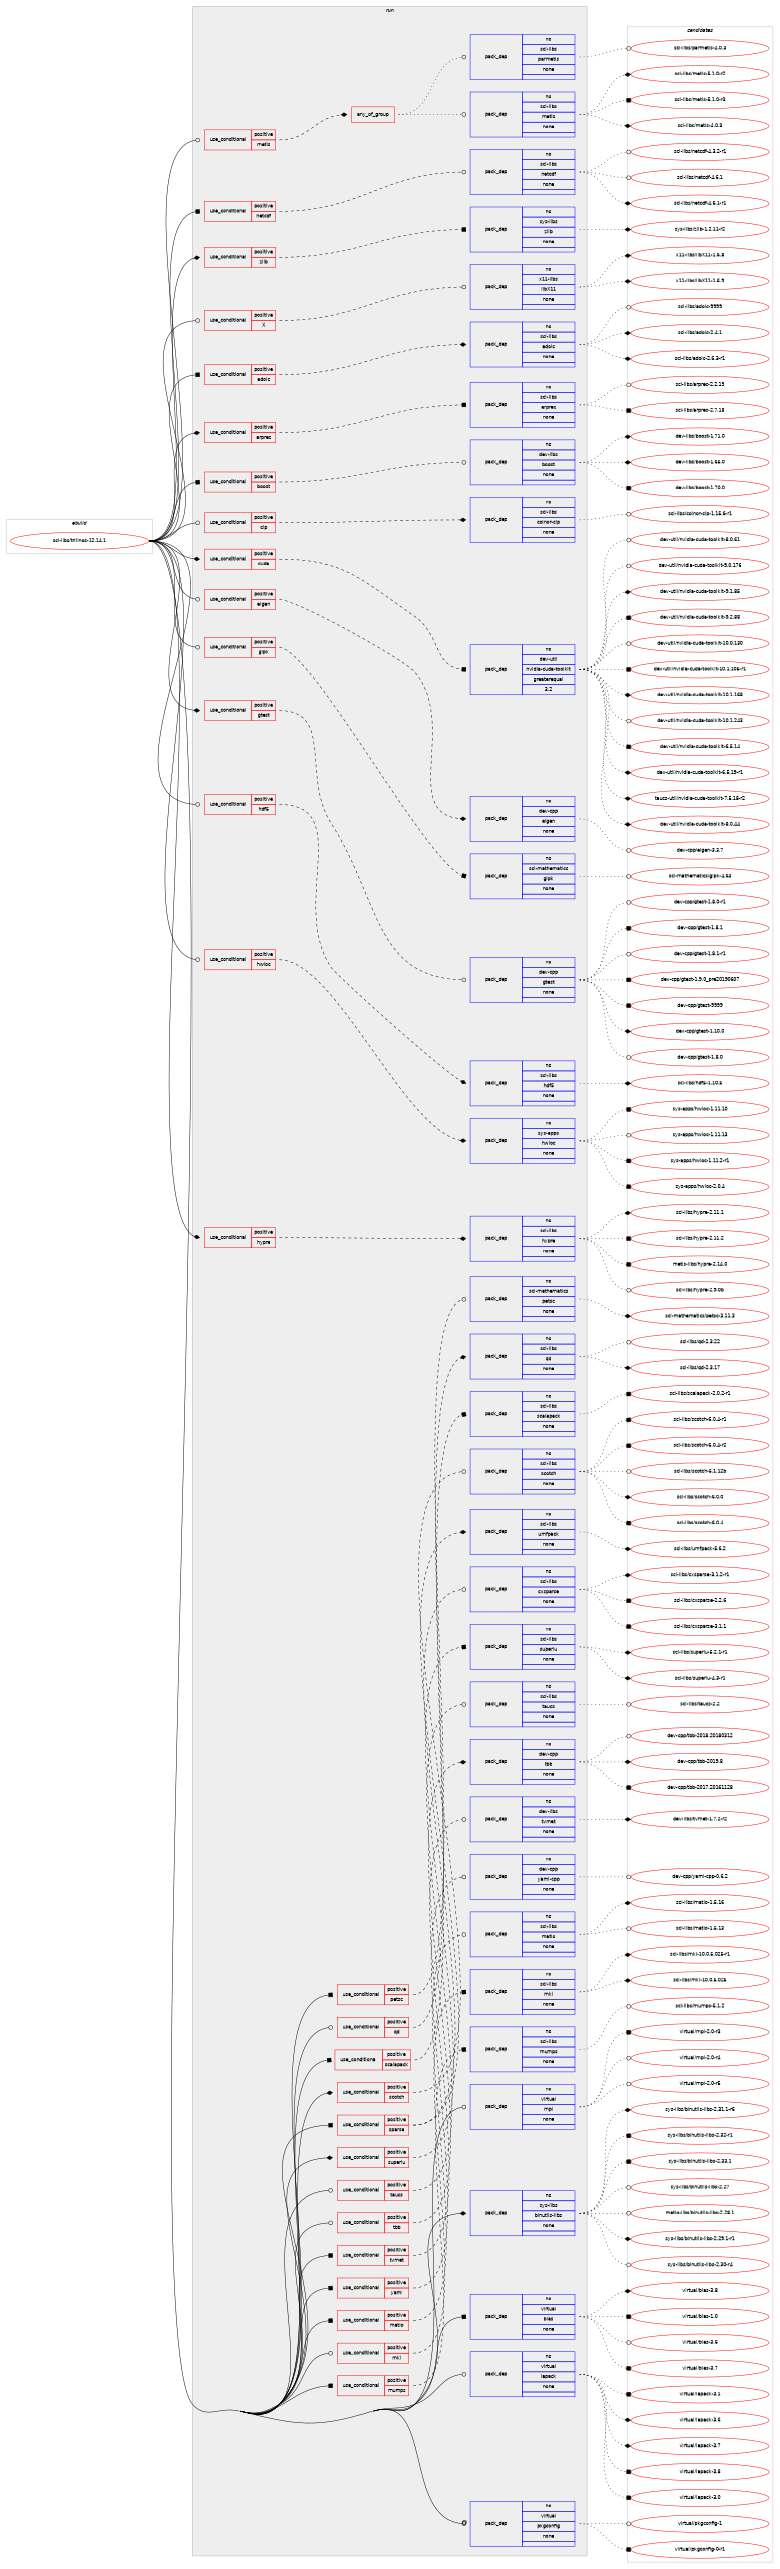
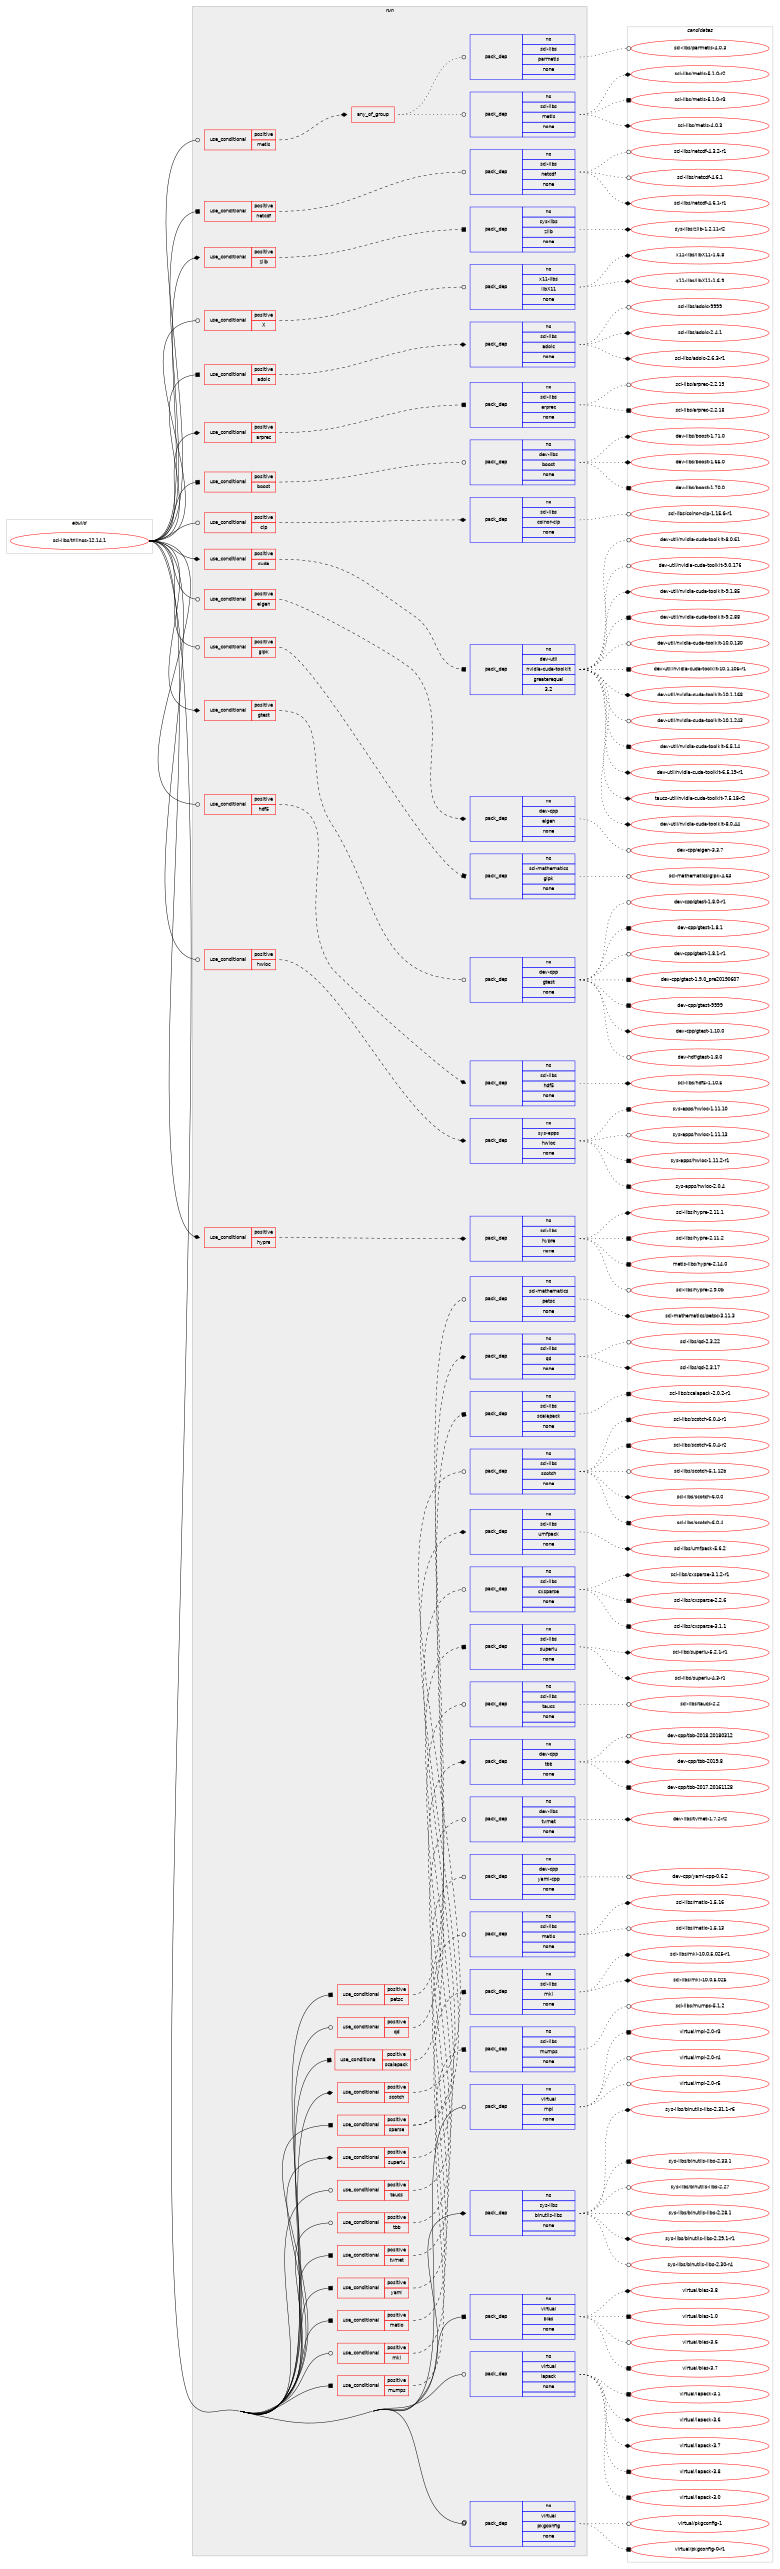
node "sci-libs/arprec-2.7.18": label "sci-libs/arprec-2.7.18" -> "sci-libs/arprec-2.2.18"
node "dev-cpp/gtest-1.8.0": label "dev-cpp/gtest-1.8.0" -> "dev-hdf/gtest-1.8.0"
node "sys-libs/binutils-libs-2.32-r1": removed
node "matio-libs/binutils-libs-2.28.1": label "matio-libs/binutils-libs-2.28.1" -> "sys-libs/binutils-libs-2.28.1"
